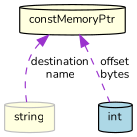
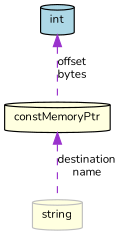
edge "int" -> "constMemoryPtr": reversed
